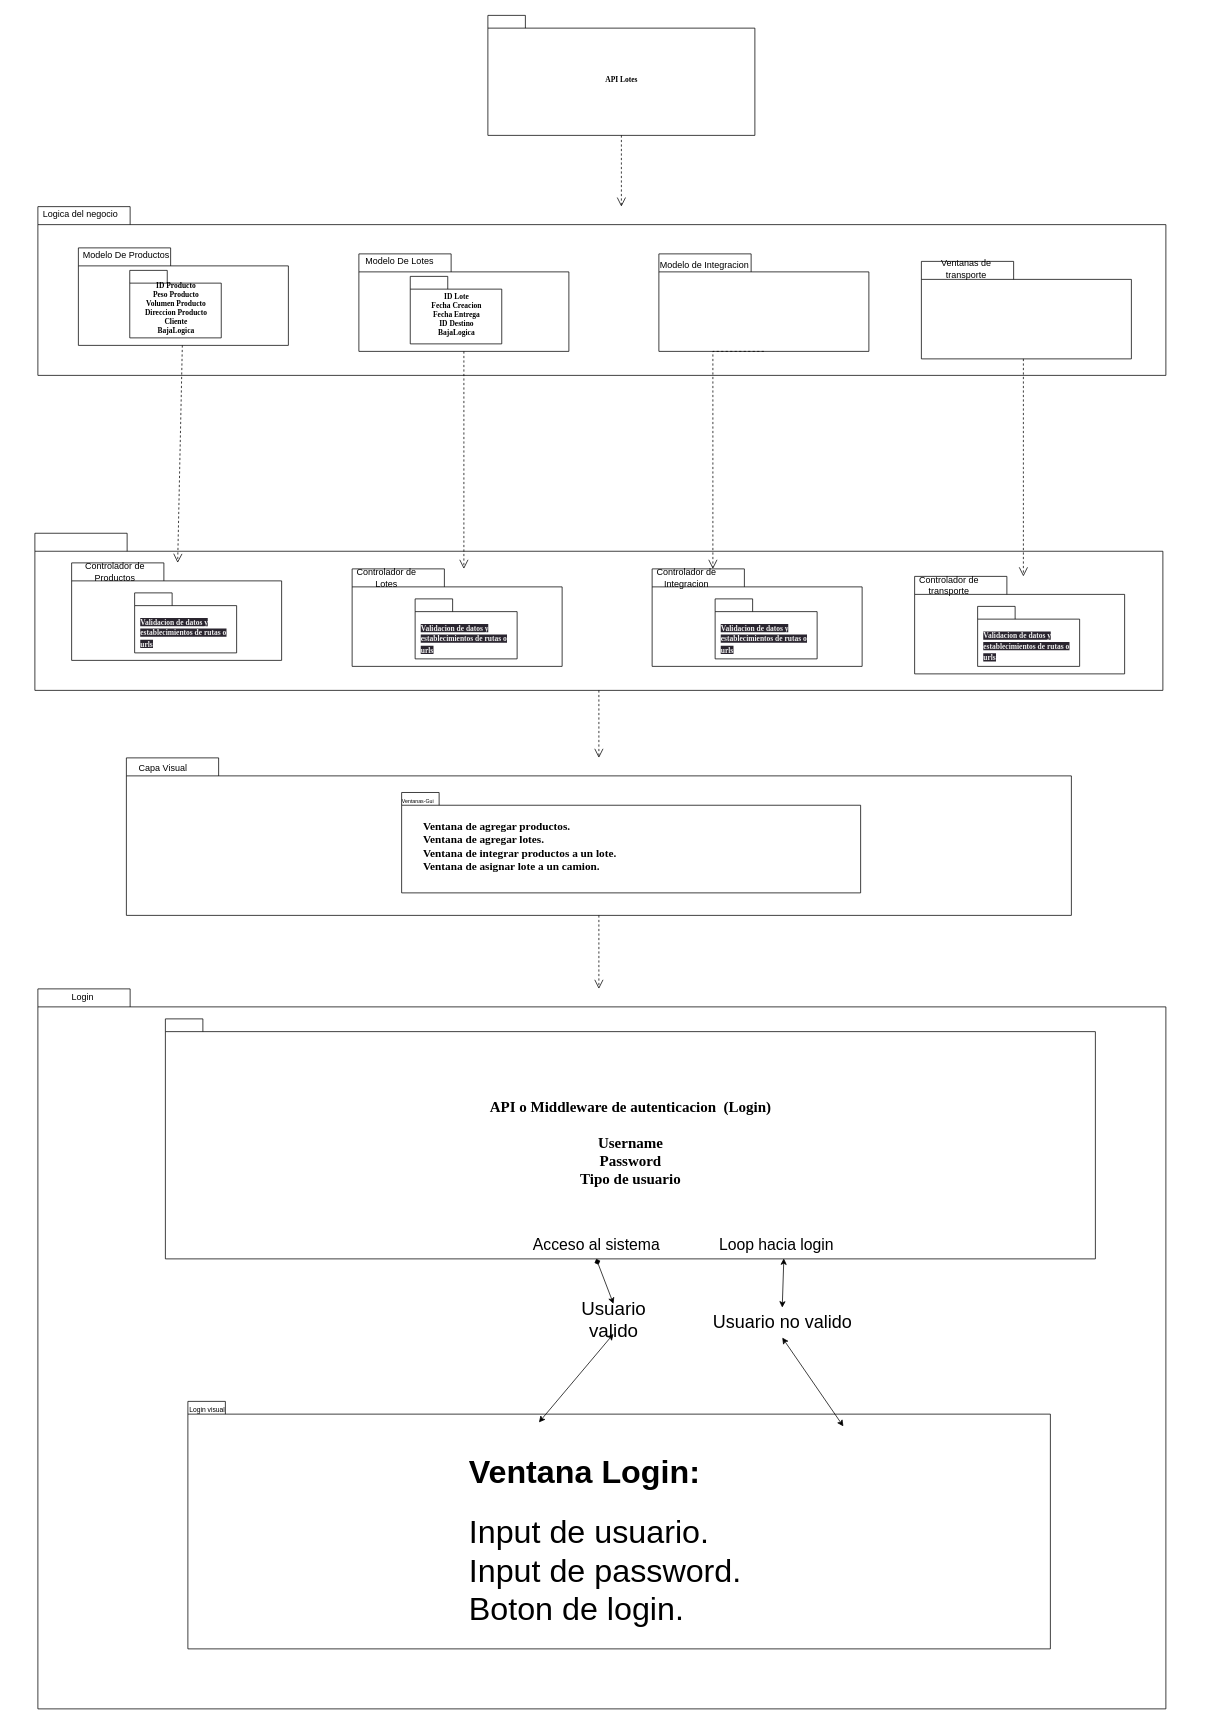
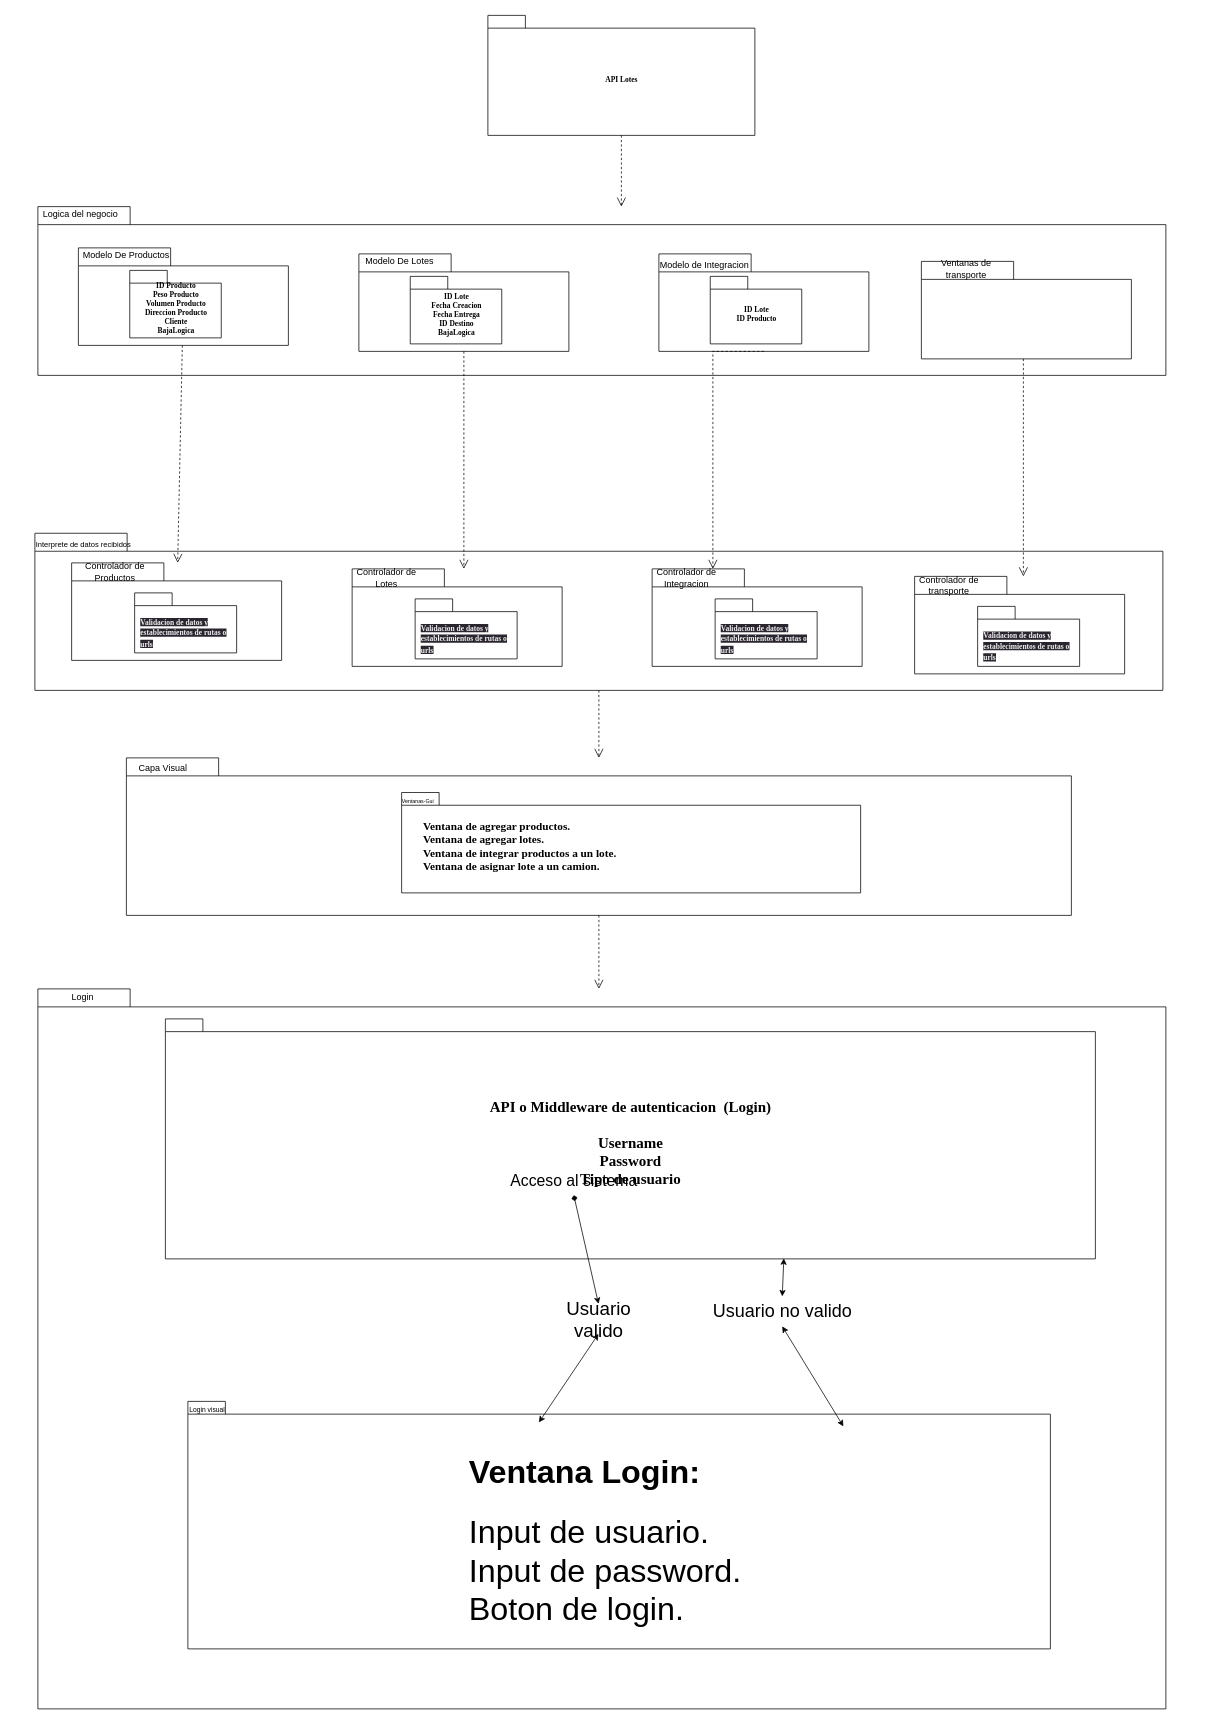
node "ID Lote ID Producto": added
node "Interprete de datos recibidos": added
node "Acceso al sistema": moved (596, 1244) -> (574, 1180)
node "Loop hacia login": removed
node "Usuario valido": moved (614, 1319) -> (599, 1319)
node "Usuario no valido": moved (782, 1323) -> (782, 1311)
